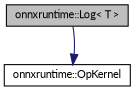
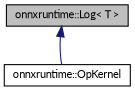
edge "onnxruntime::Log< T >" -> "onnxruntime::OpKernel": reversed
